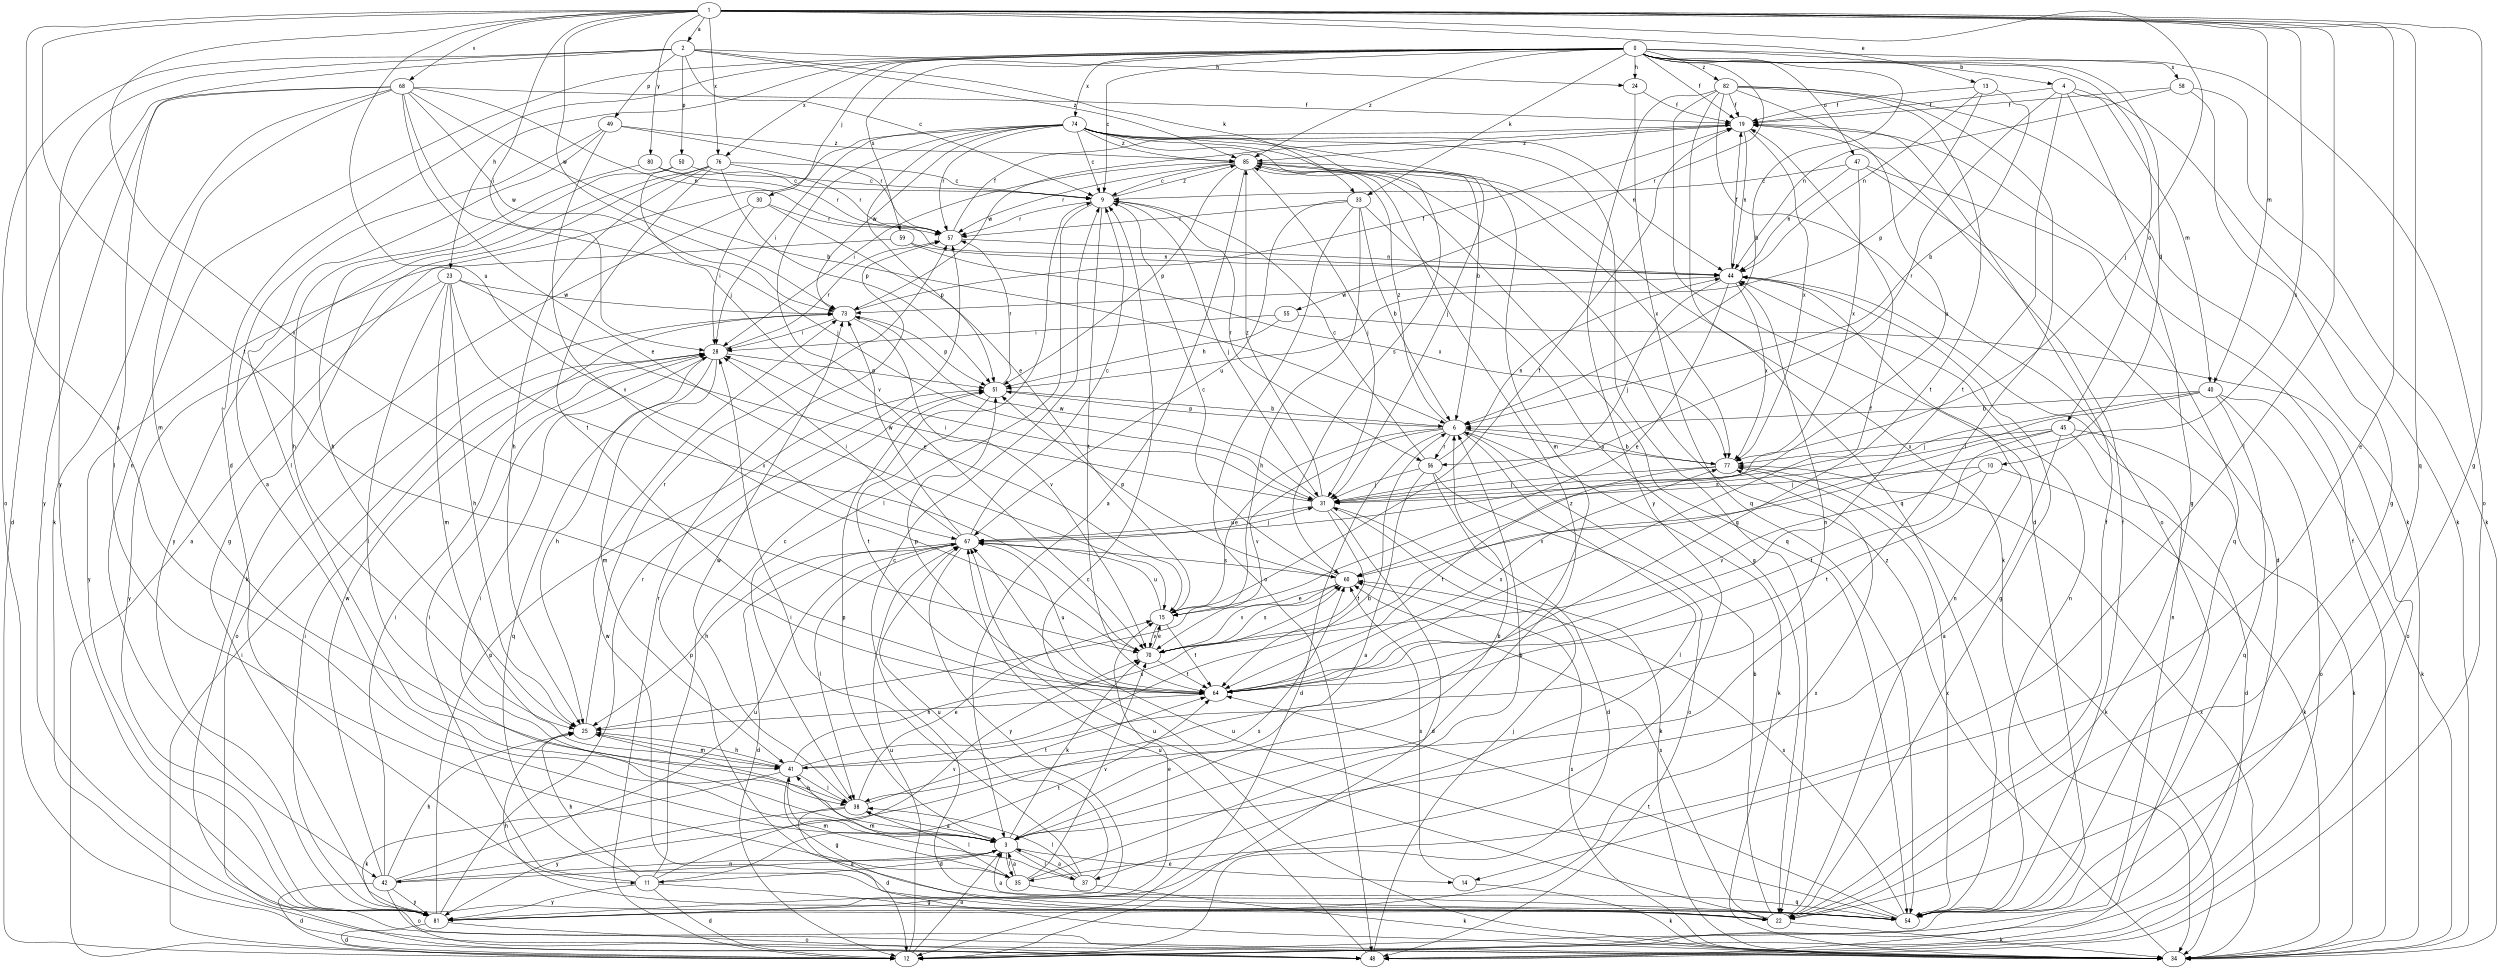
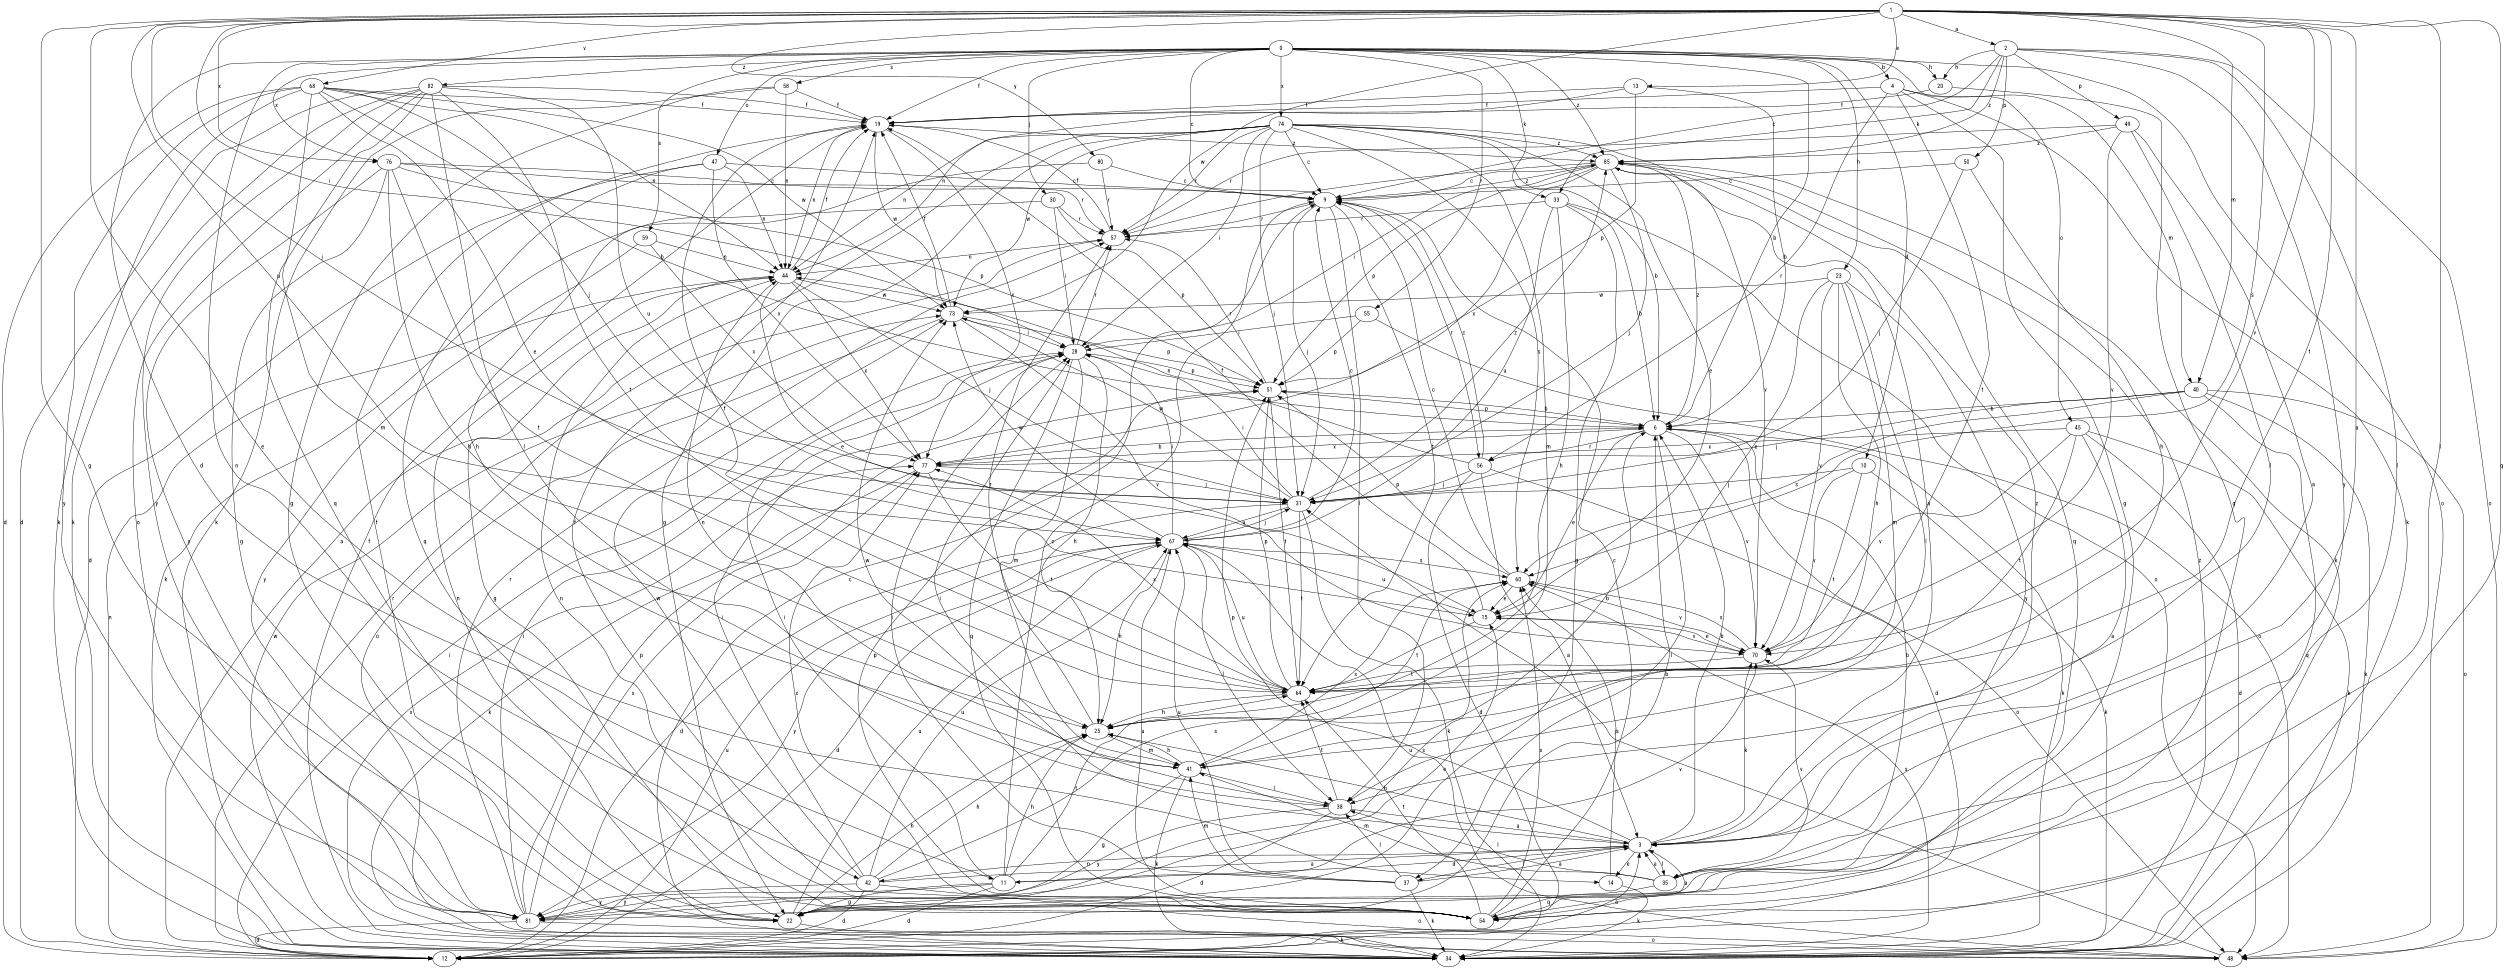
node "24": label "24" -> "20"
edge "55" -> "51": label "h" -> "p"
edge "38" -> "15": removed, label "e"
